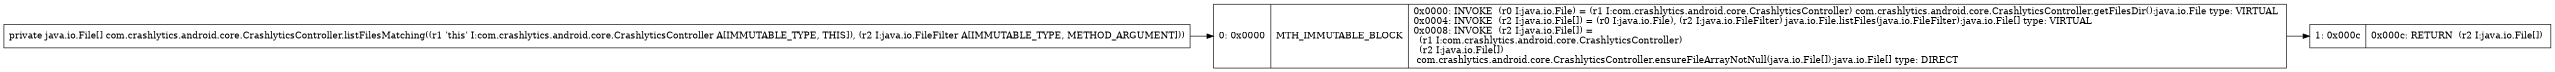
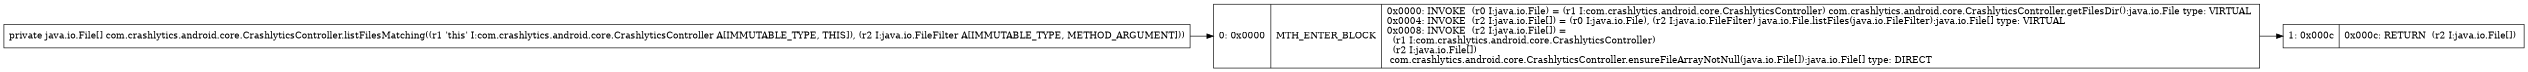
node "0: 0x0000": text "MTH_IMMUTABLE_BLOCK" -> "MTH_ENTER_BLOCK"
